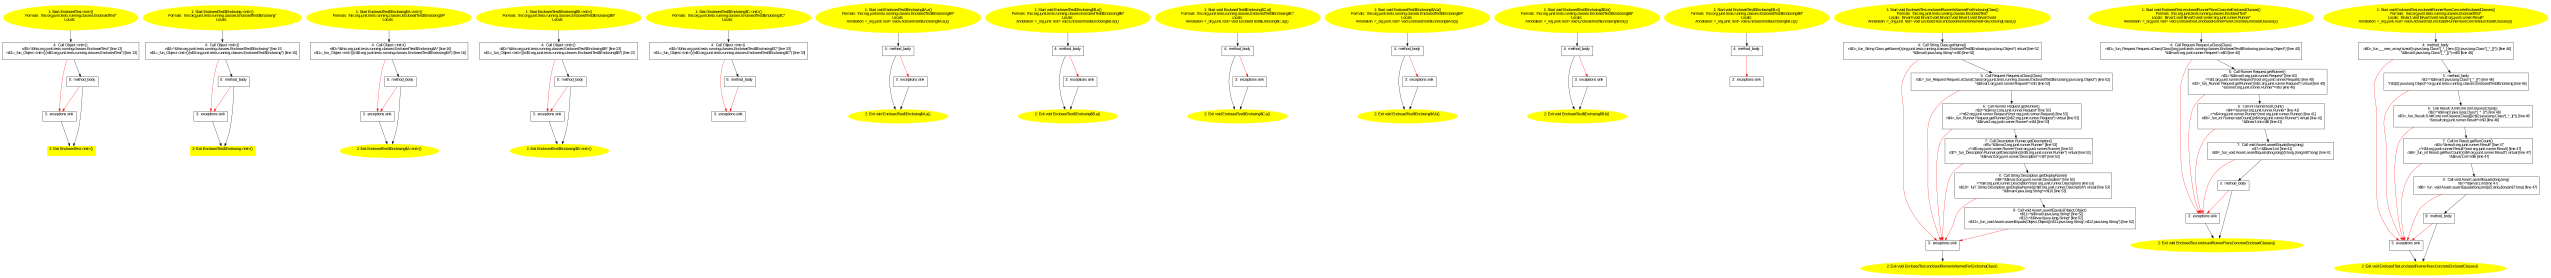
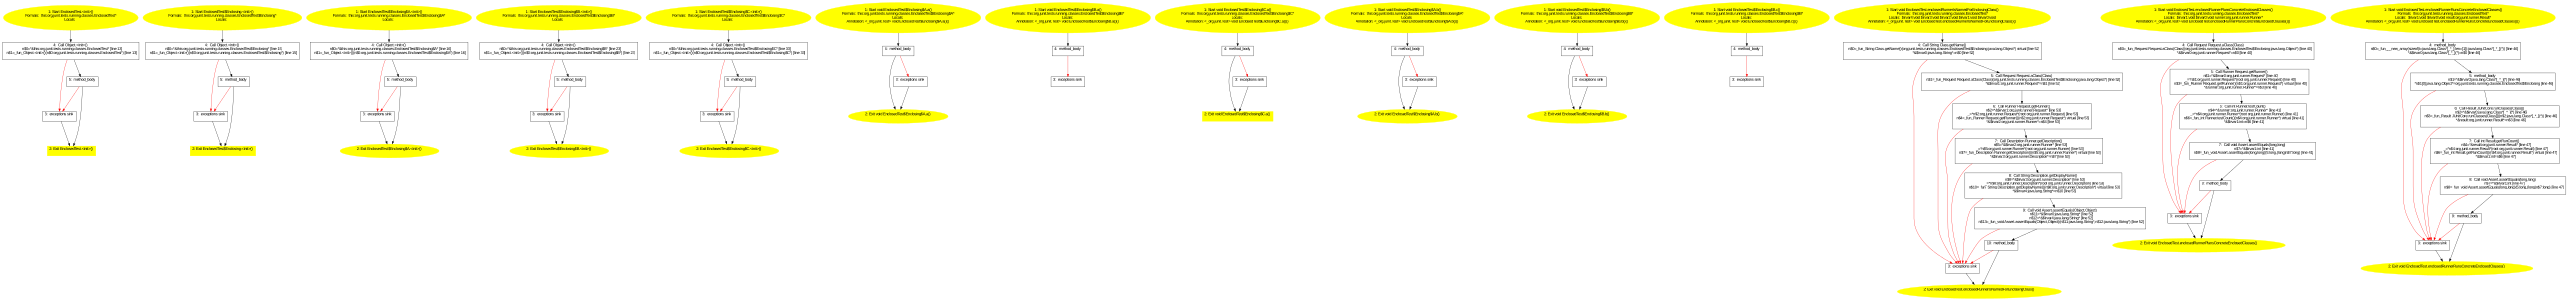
node "2: Exit void EnclosedTest$Enclosing$B.a()": removed
node "2: Exit void EnclosedTest$Enclosing$C.a()": shape ellipse -> box
node "2: Exit EnclosedTest$Enclosing$C.<init>()": added
node "10:  method_body": added
